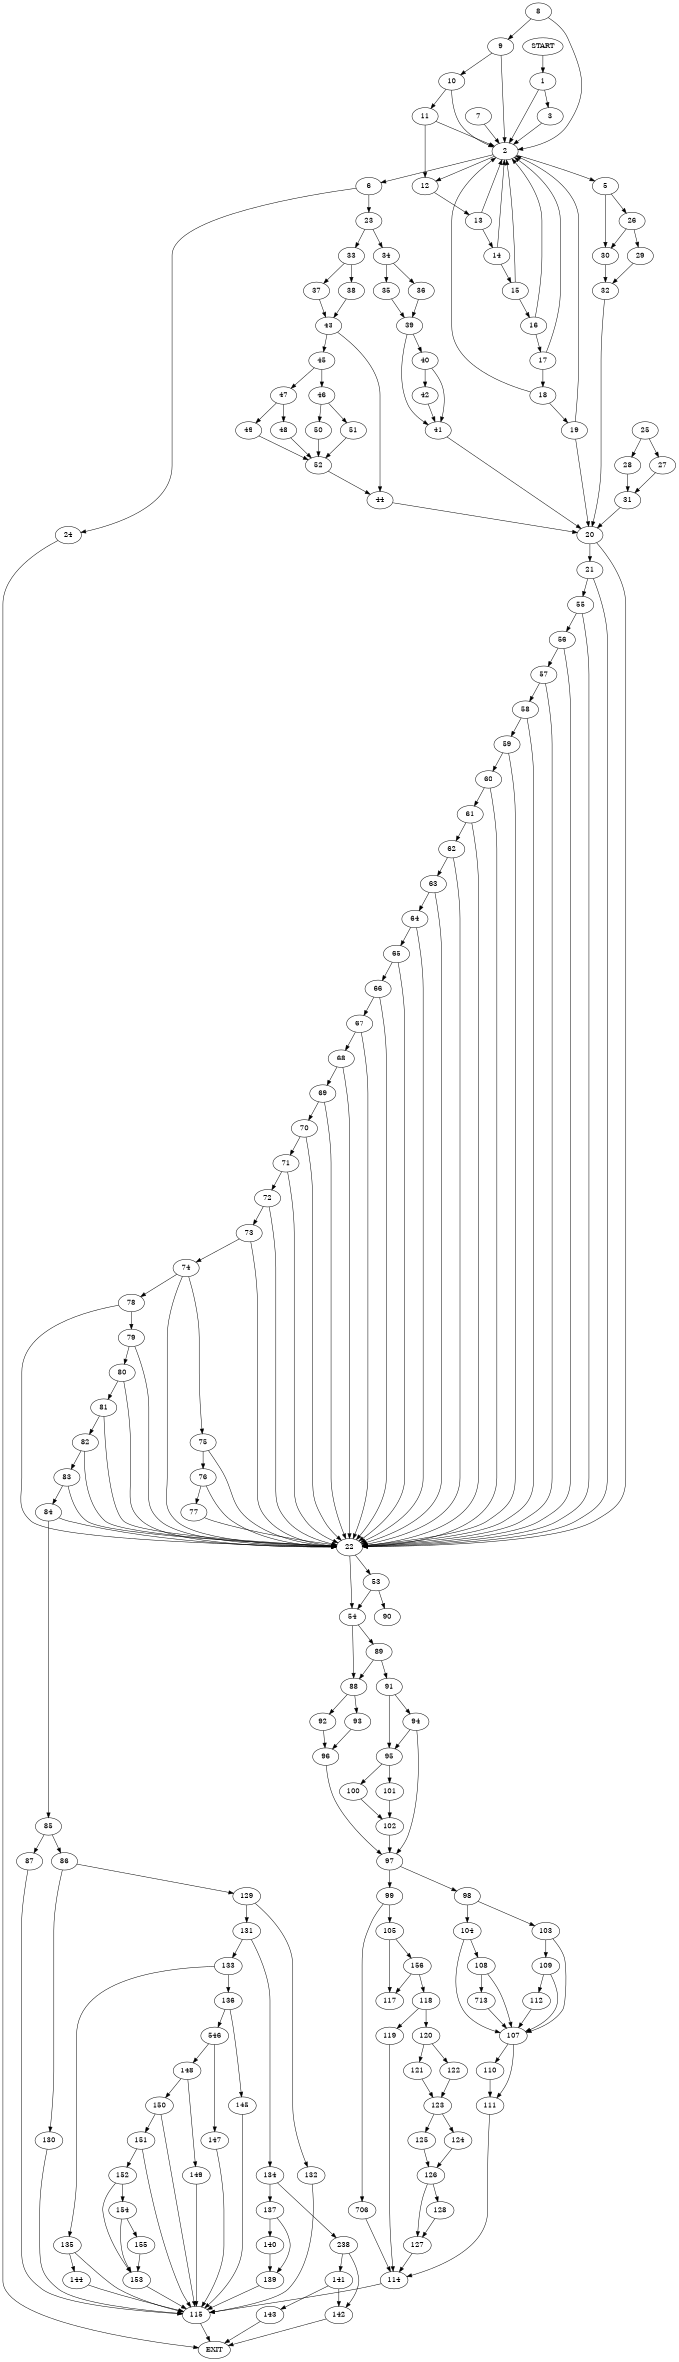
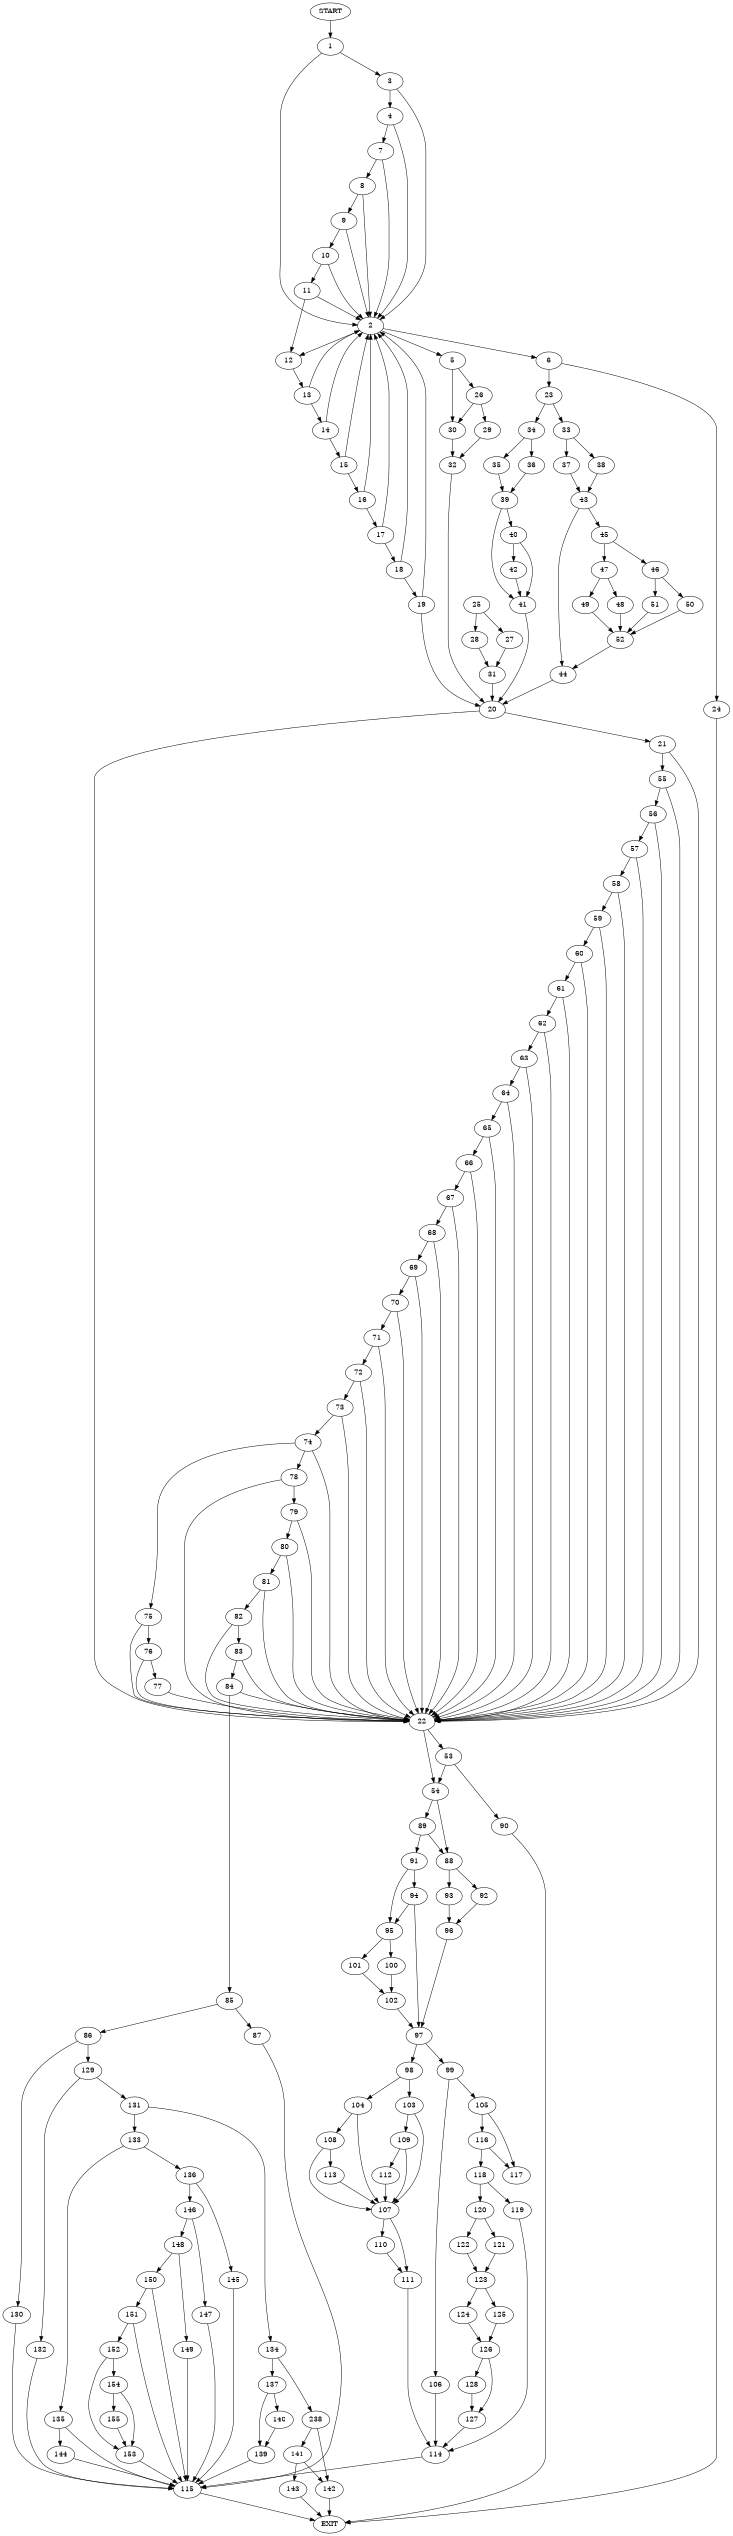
node "4": added
edge "7" -> "8": added
node "156": label "156" -> "116"
node "713": label "713" -> "113"
node "546": label "546" -> "146"
node "706": label "706" -> "106"
edge "90" -> "EXIT": added
